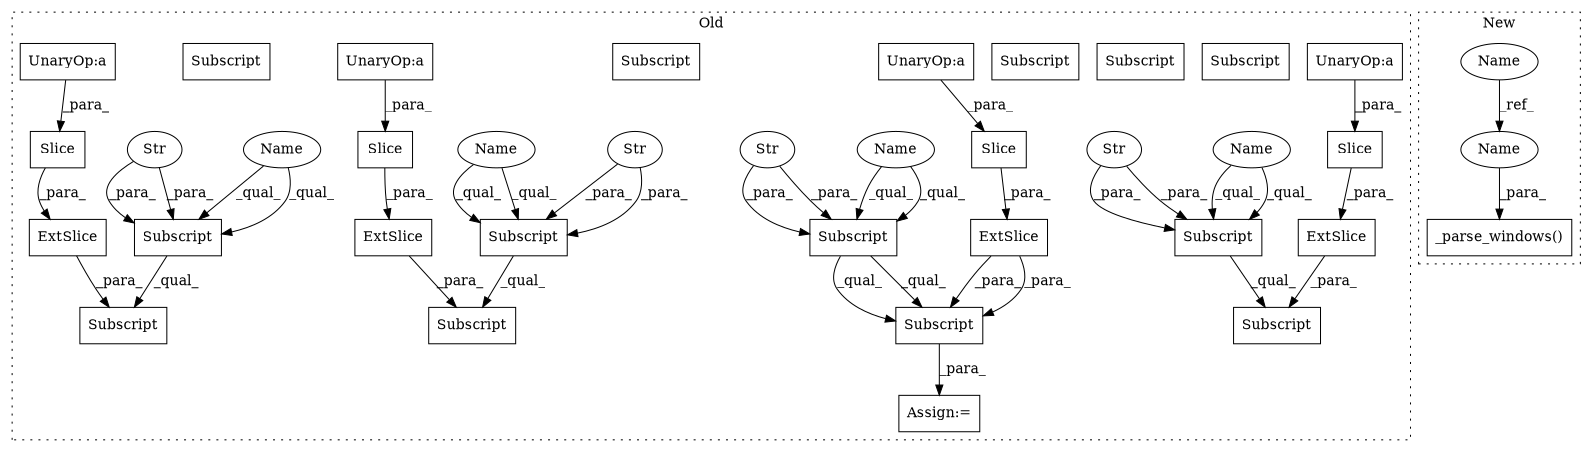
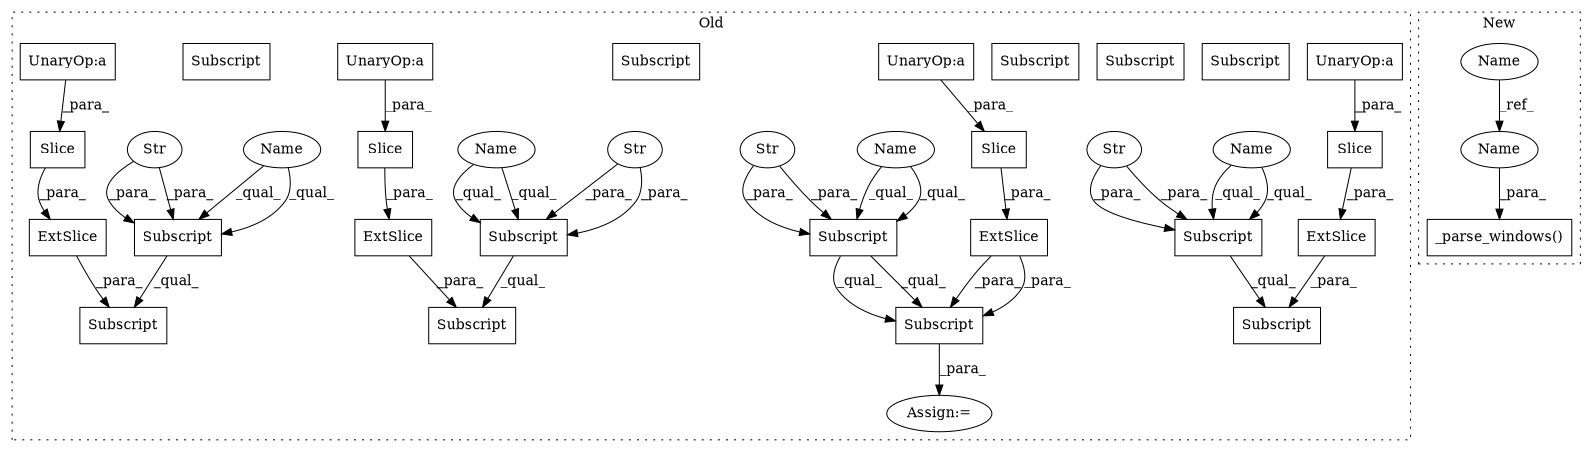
node "Assign:=": shape box -> ellipse
